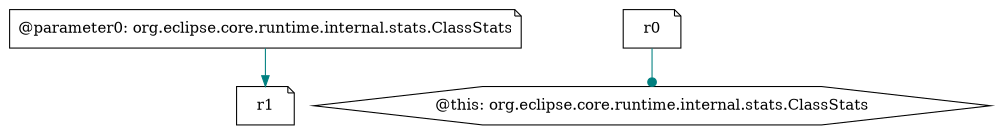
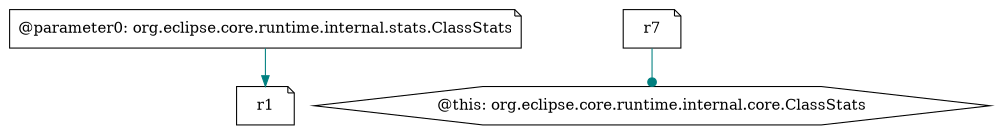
node "r0": label "r0" -> "r7"
node "@this: org.eclipse.core.runtime.internal.stats.ClassStats": label "@this: org.eclipse.core.runtime.internal.stats.ClassStats" -> "@this: org.eclipse.core.runtime.internal.core.ClassStats"
